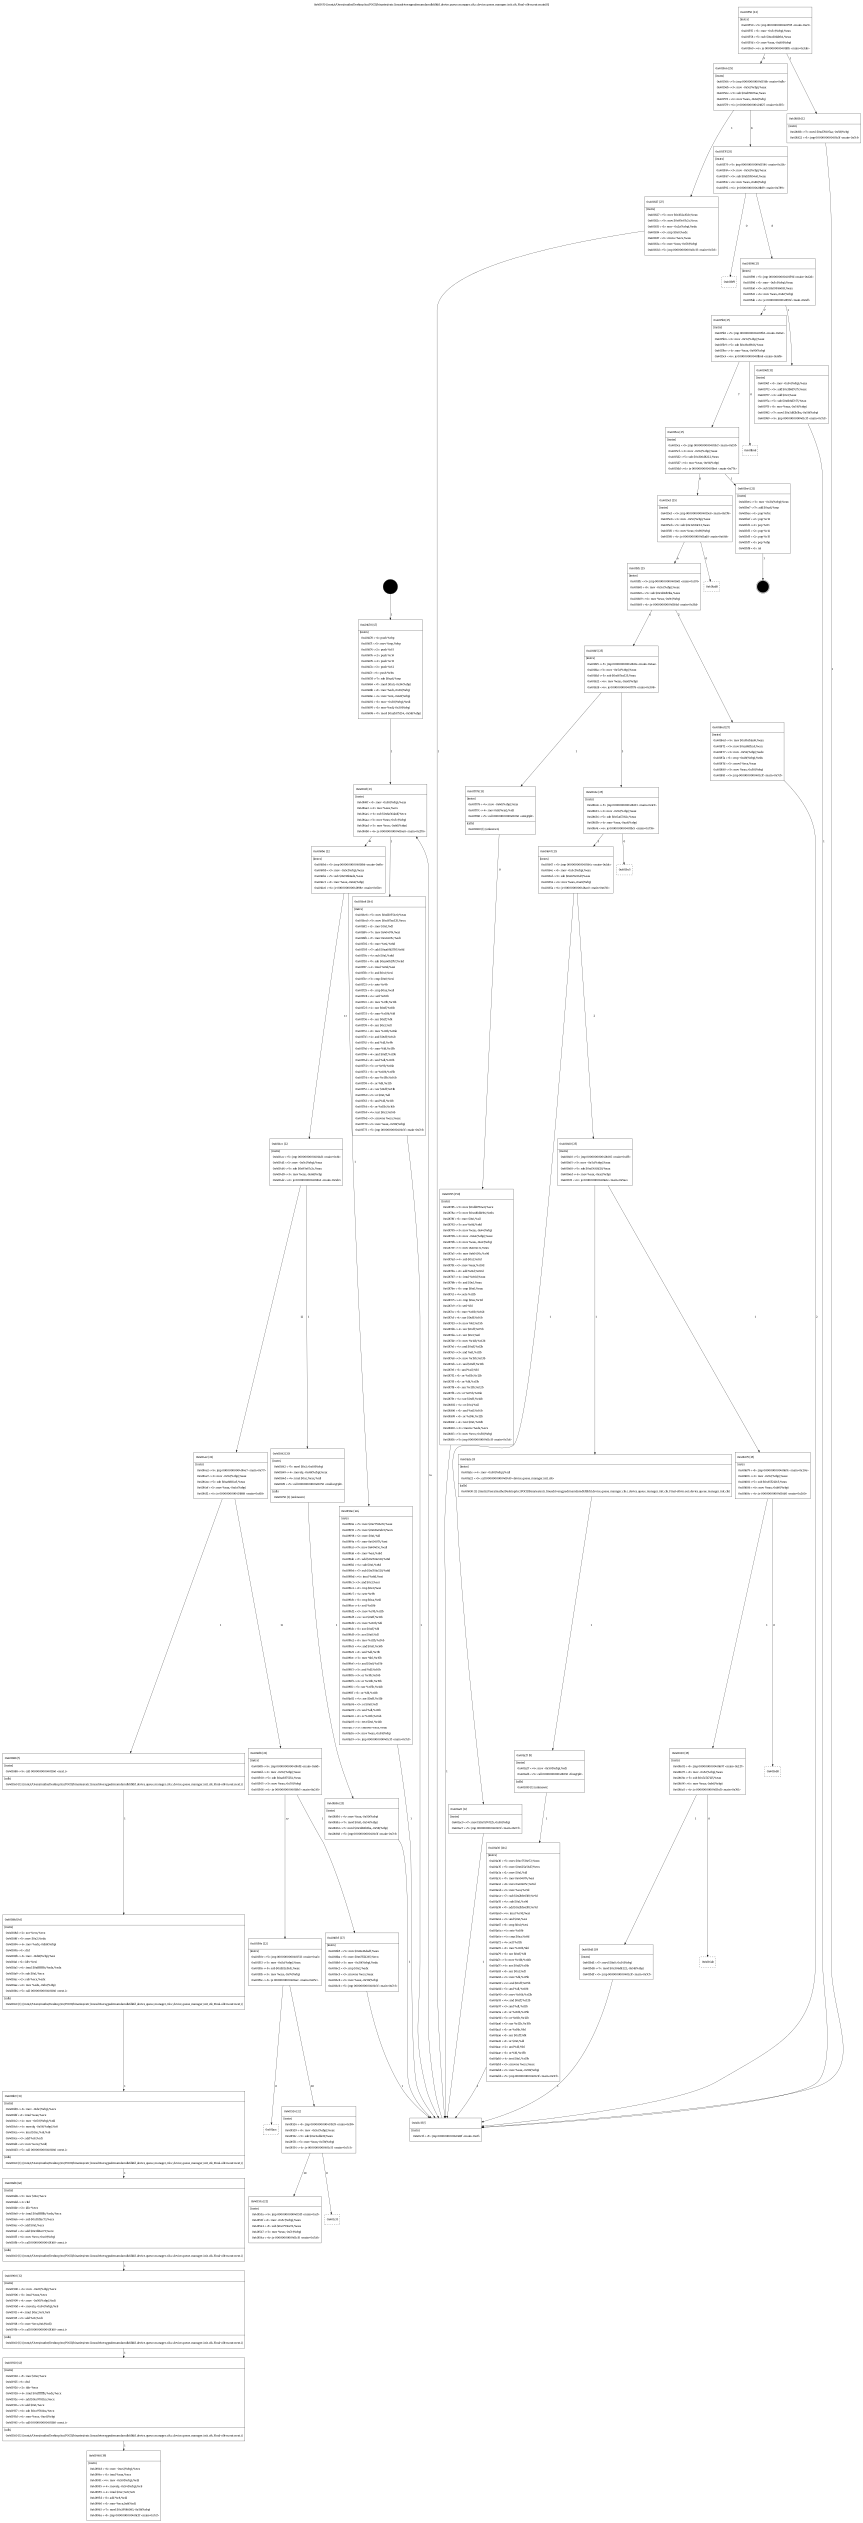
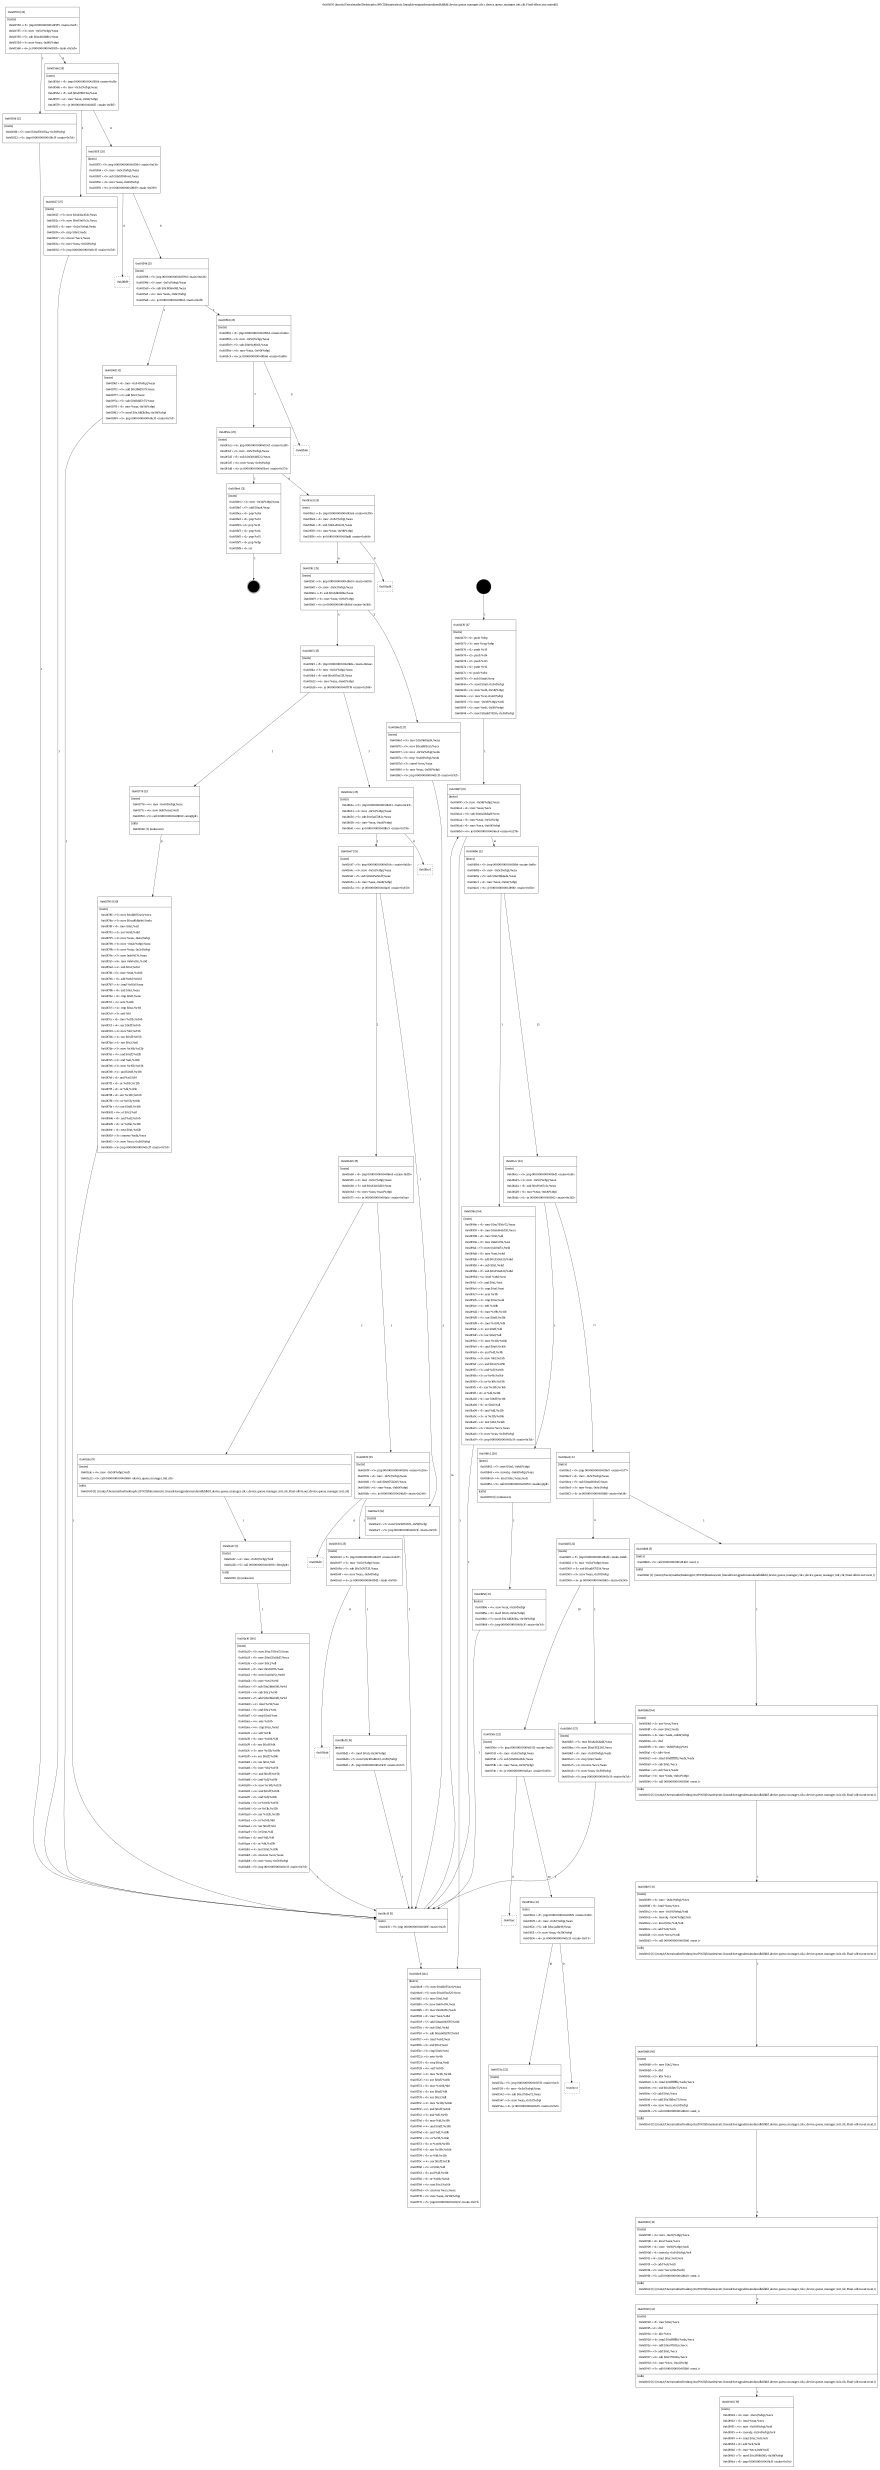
edge "0x4016e8 [144]" -> "0x401c3f [5]": reversed
